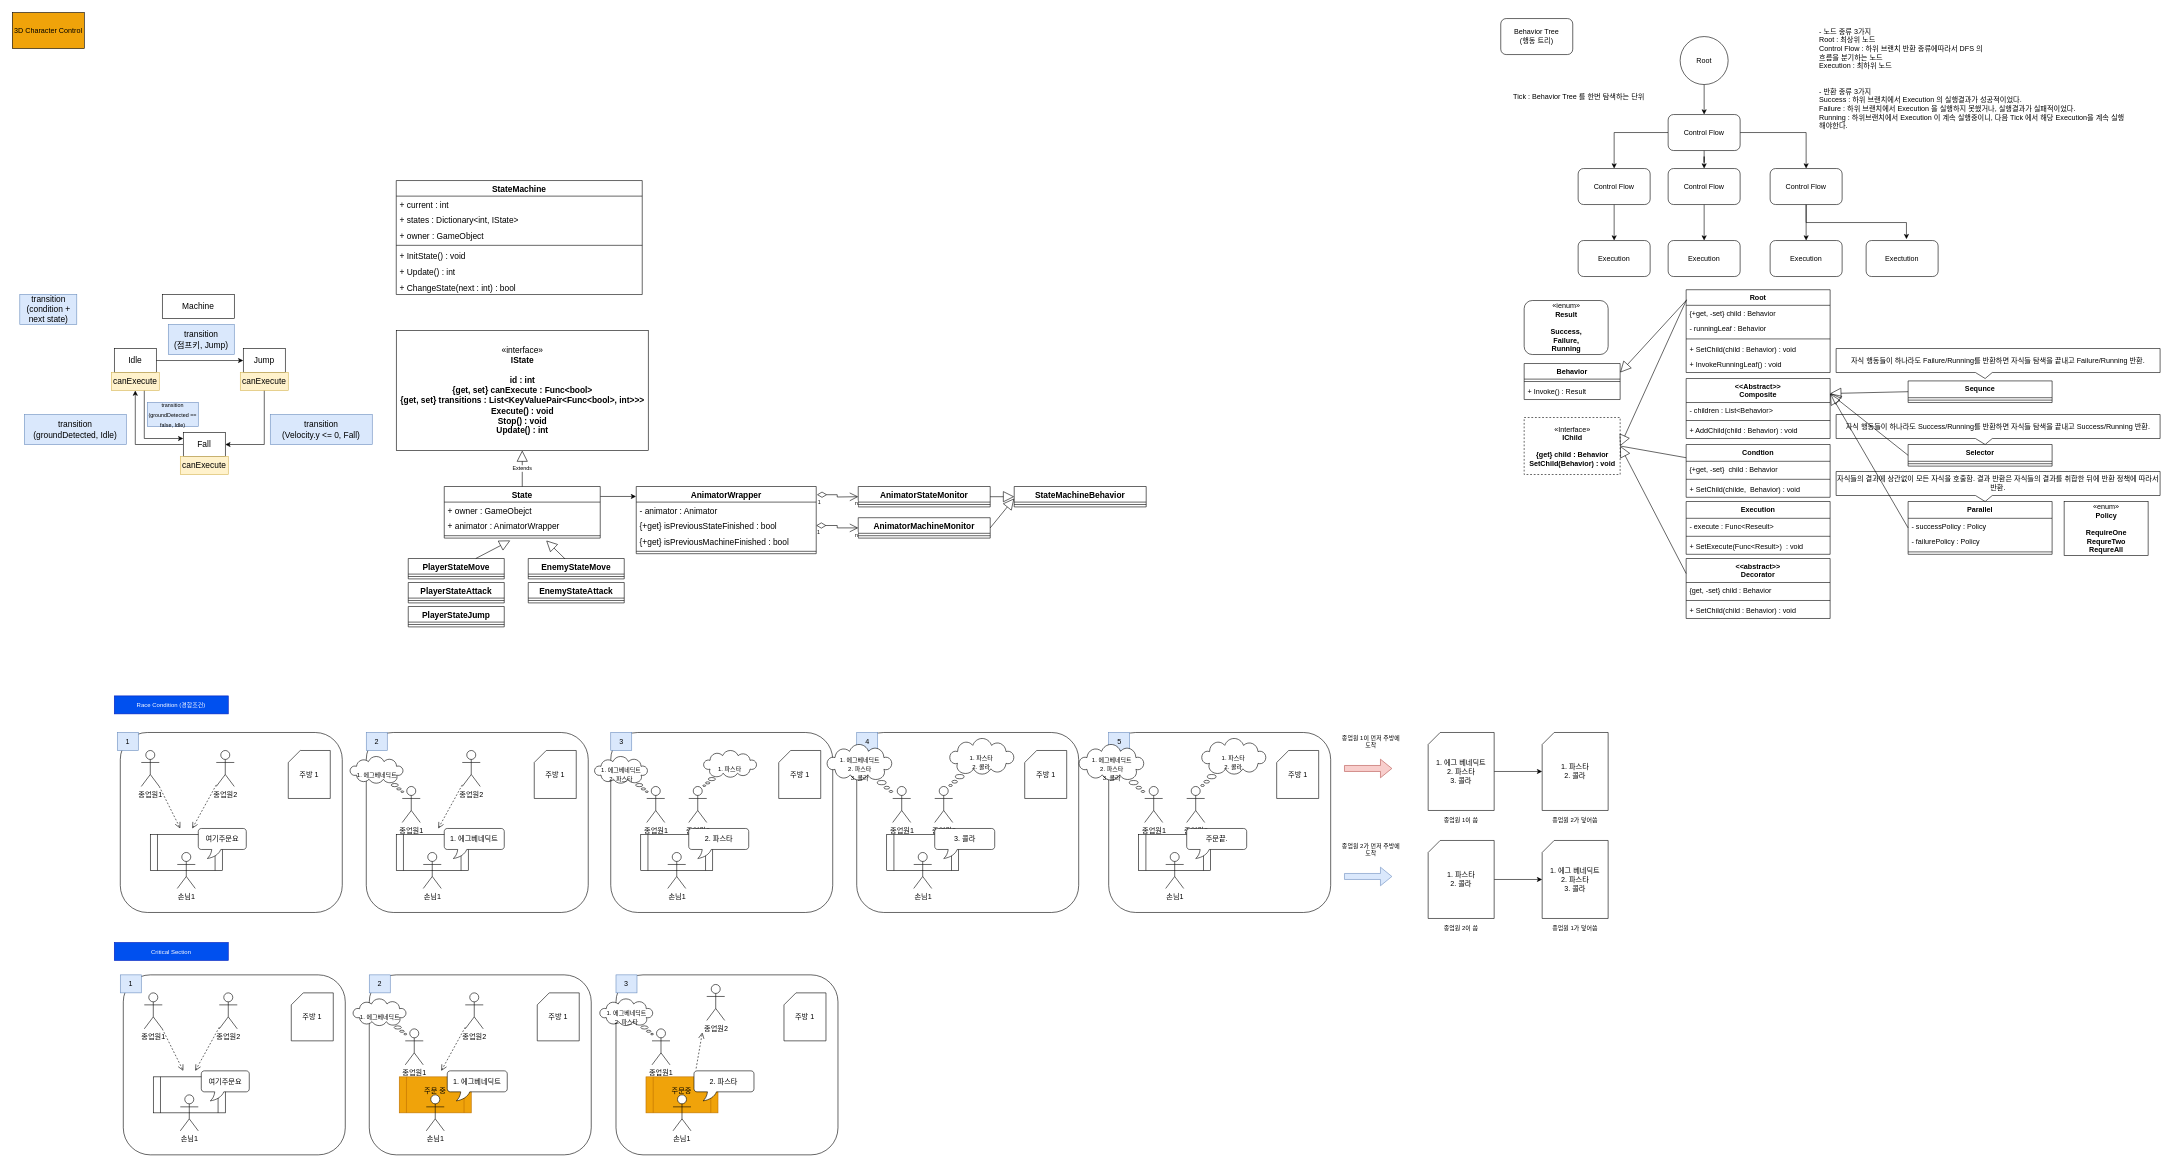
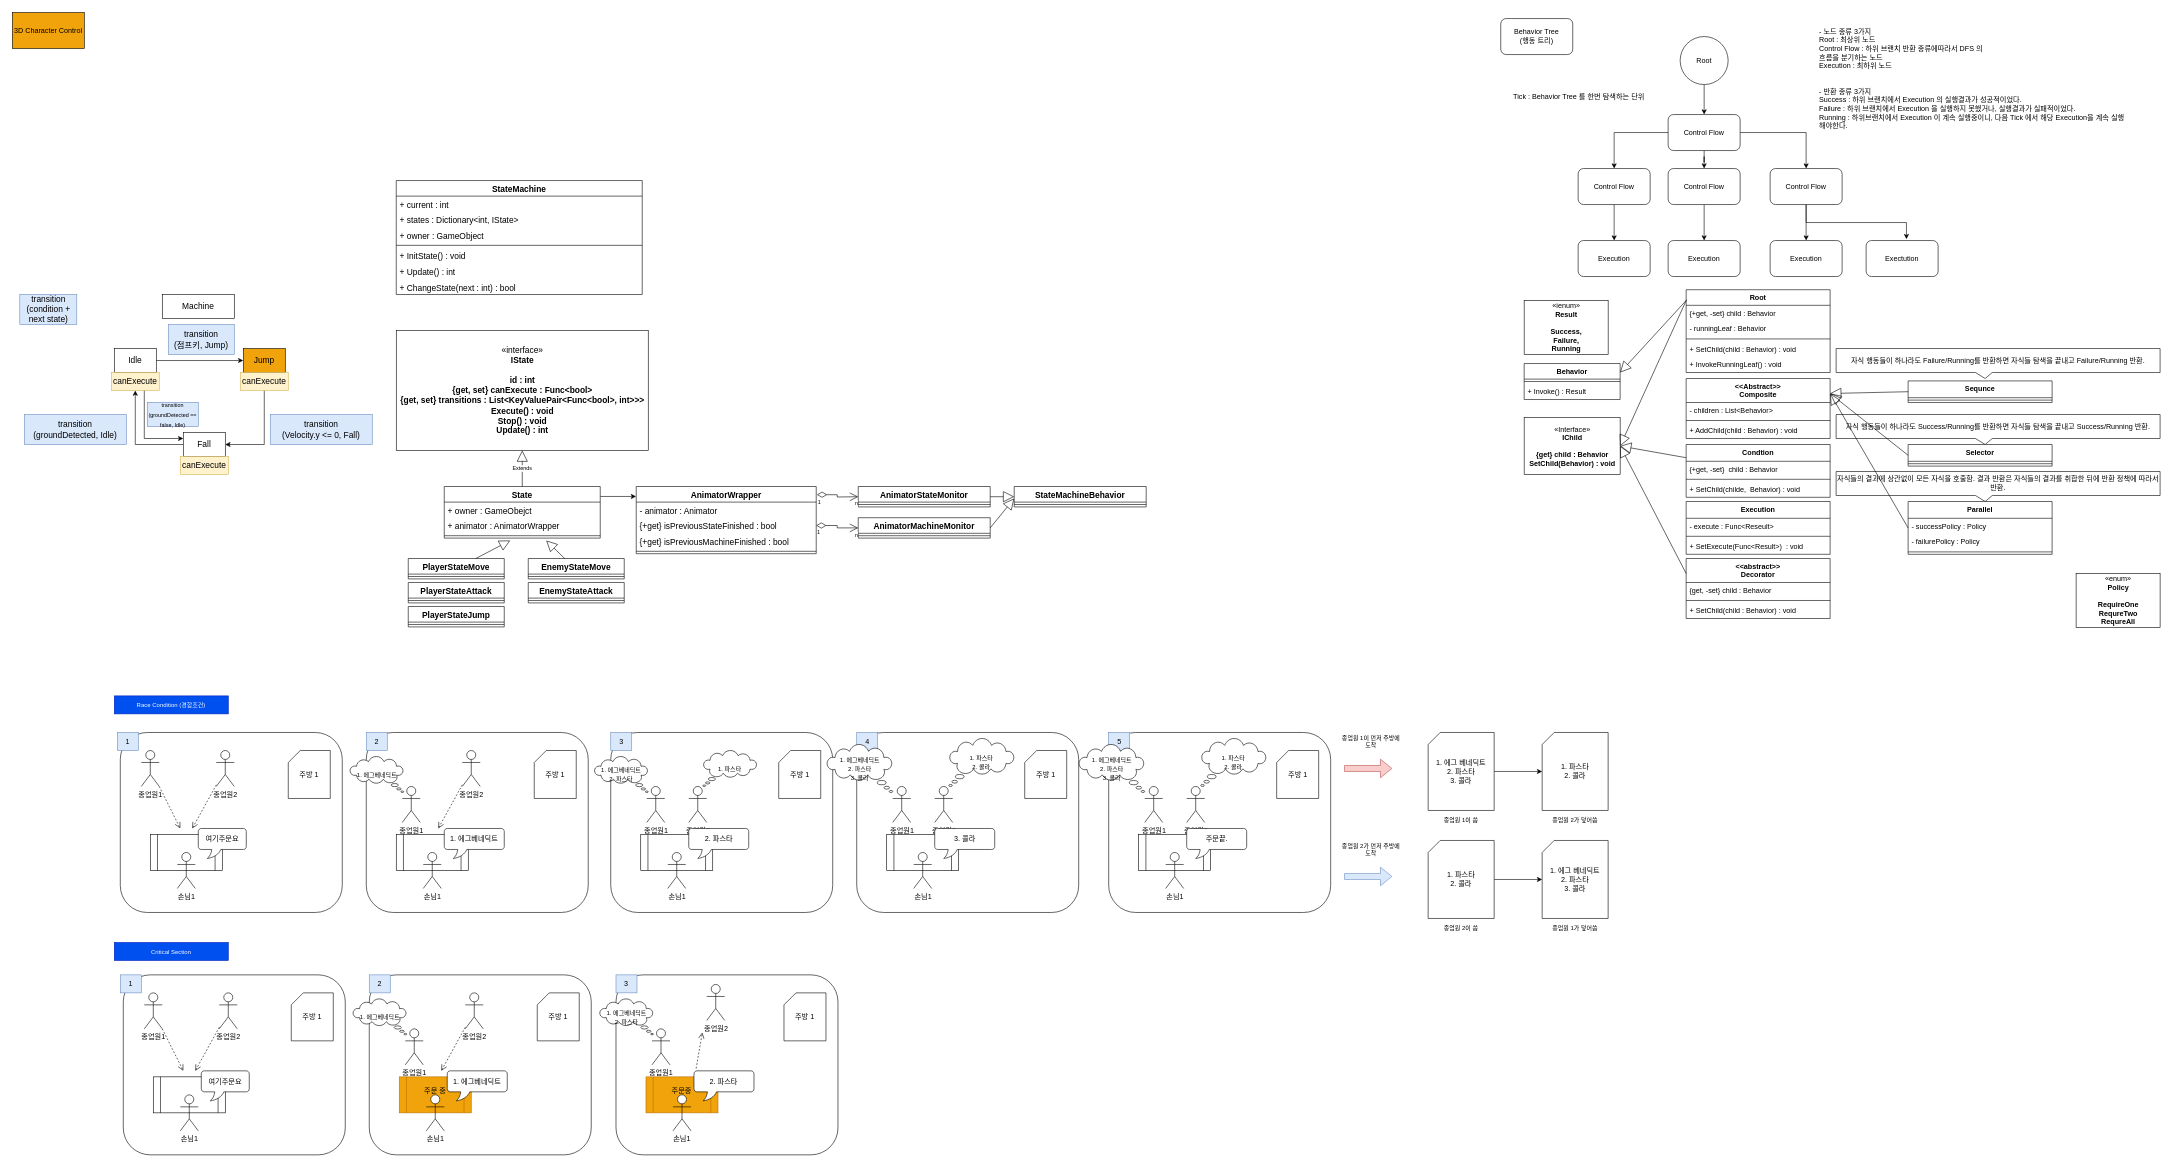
node "«ienum» Result Success, Failure, Running": shape rounded rectangle -> rectangle
node "Jump": fillcolor #ffffff -> #f0a30a
node "«Interface» IChild {get} child : Behavior SetChild(Behavior) : void": style dashed -> solid
edge "«Interface» IChild {get} child : Behavior SetChild(Behavior) : void" -- "Condtion": arrowhead none -> block
node "«enum» Policy RequireOne RequreTwo RequreAll": moved (2106, 528) -> (2118, 600)
